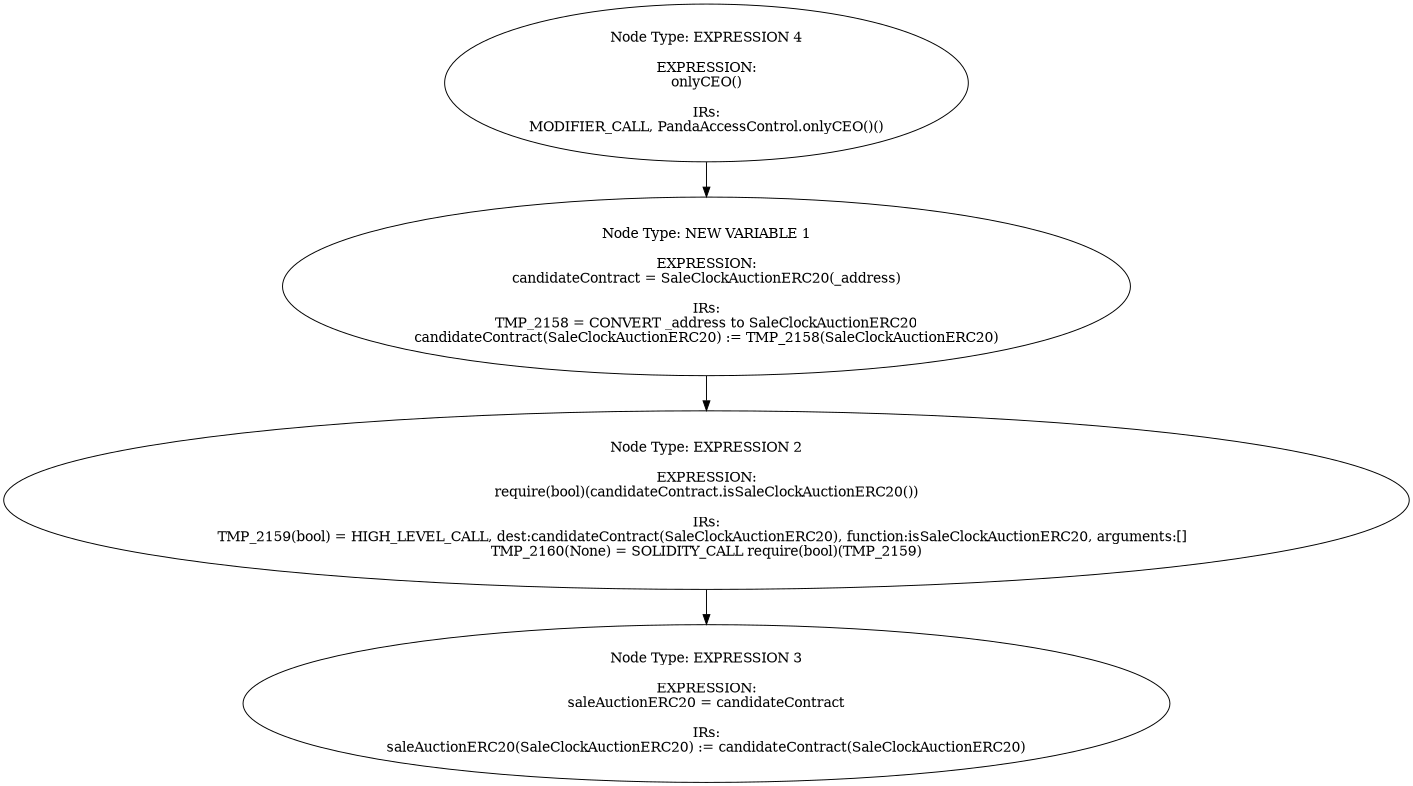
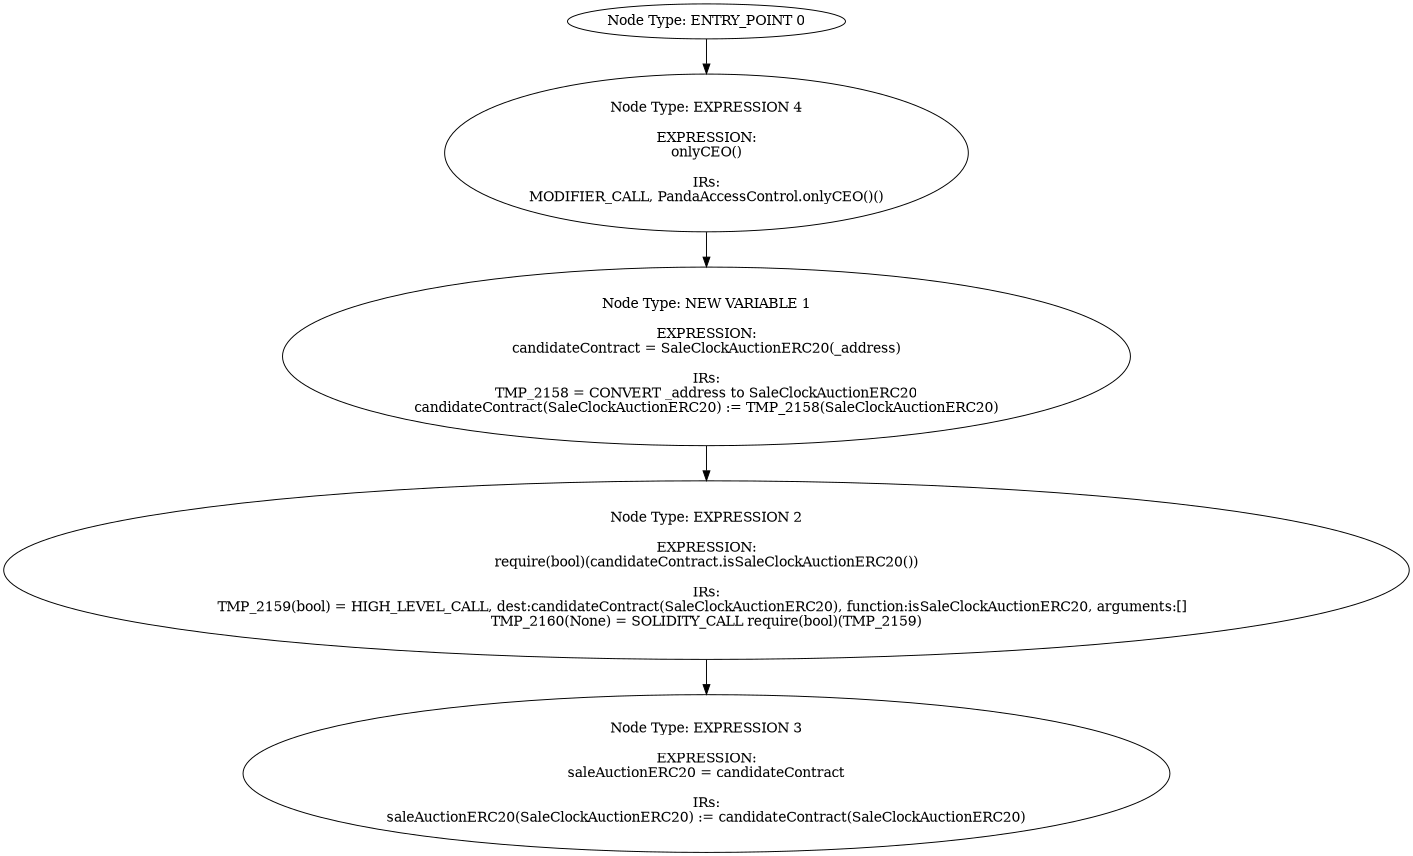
node "Node Type: ENTRY_POINT 0": added
